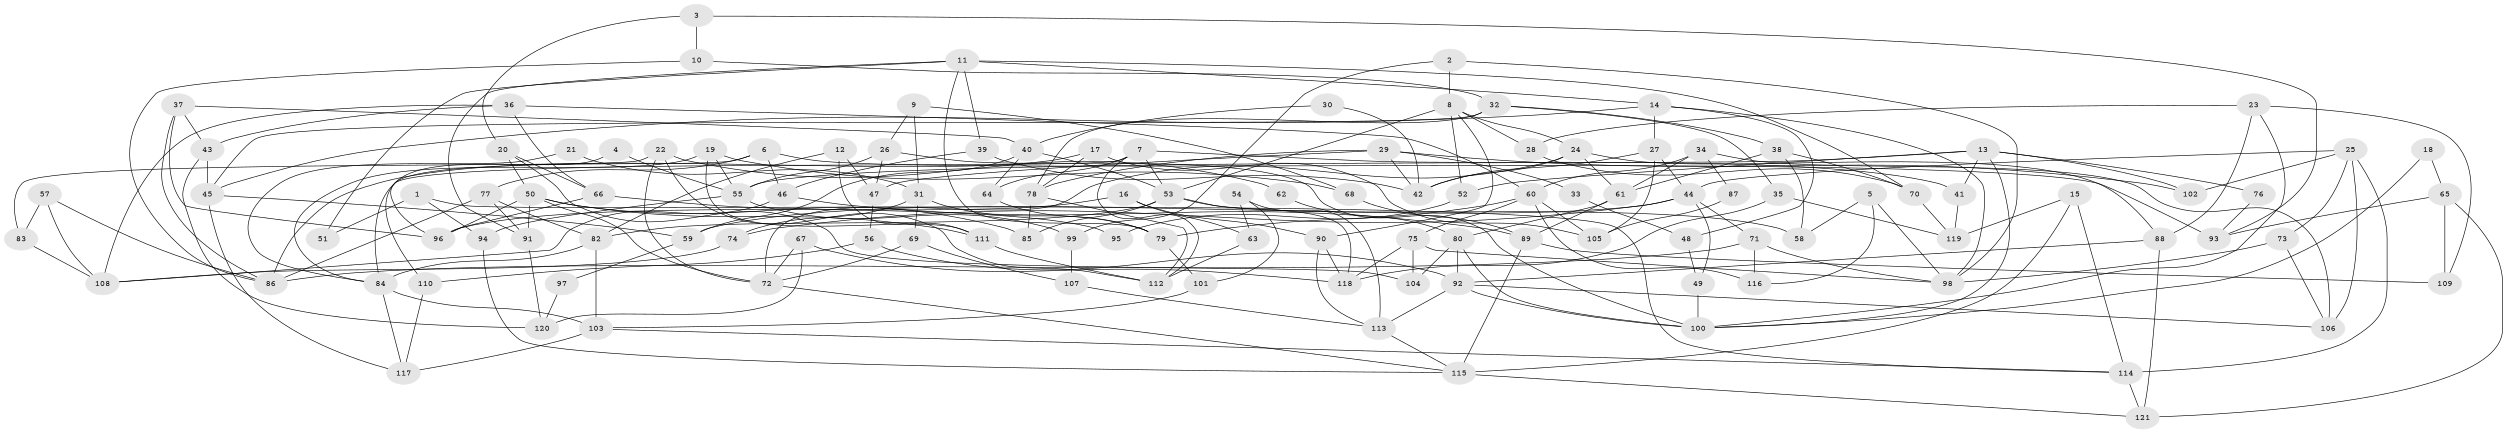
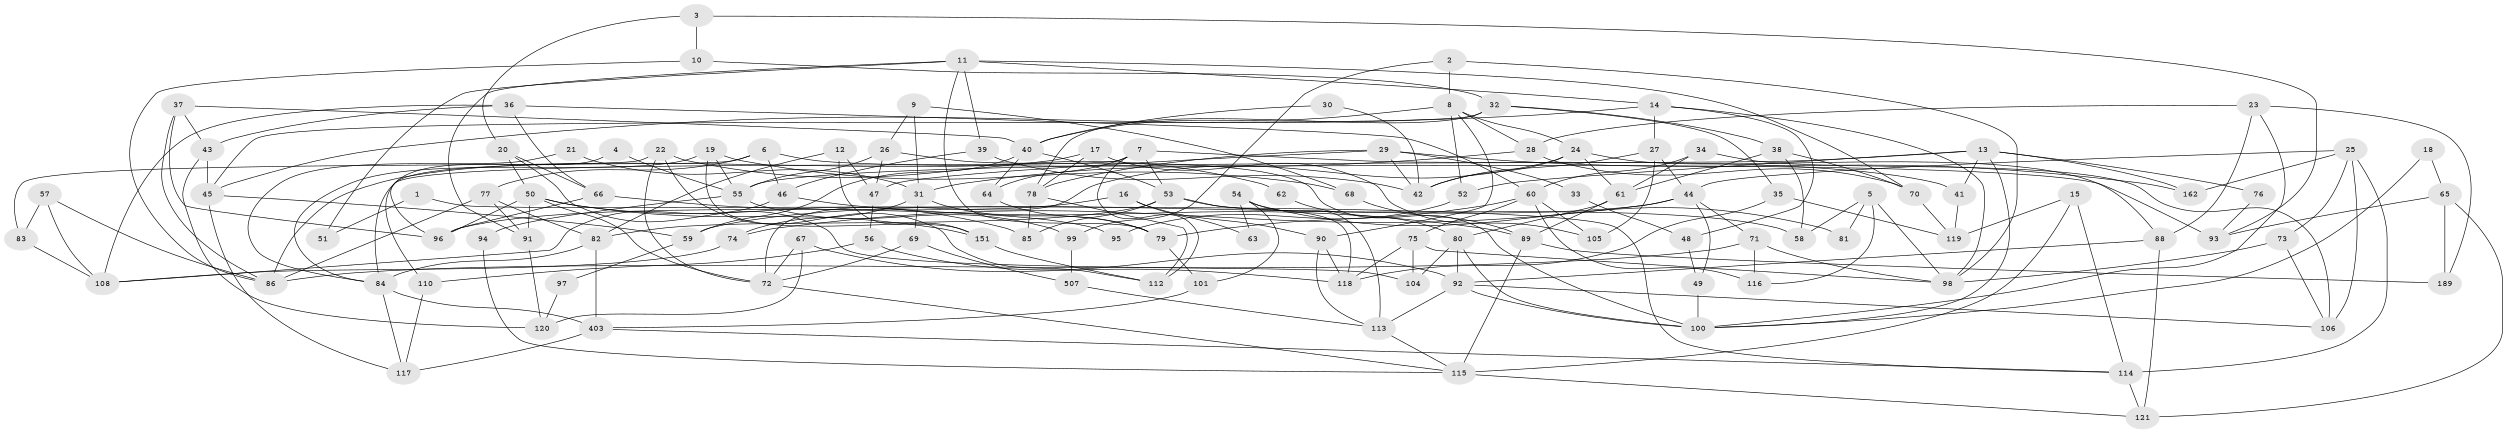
edge "8" -- "53": now "8" -- "40"
edge "28" -- "31": added
node "87": removed
node "102": label "102" -> "162"
edge "1" -- "94": removed
node "111": label "111" -> "151"
node "81": added
edge "63" -- "112": removed
node "107": label "107" -> "507"
node "109": label "109" -> "189"
node "103": label "103" -> "403"
